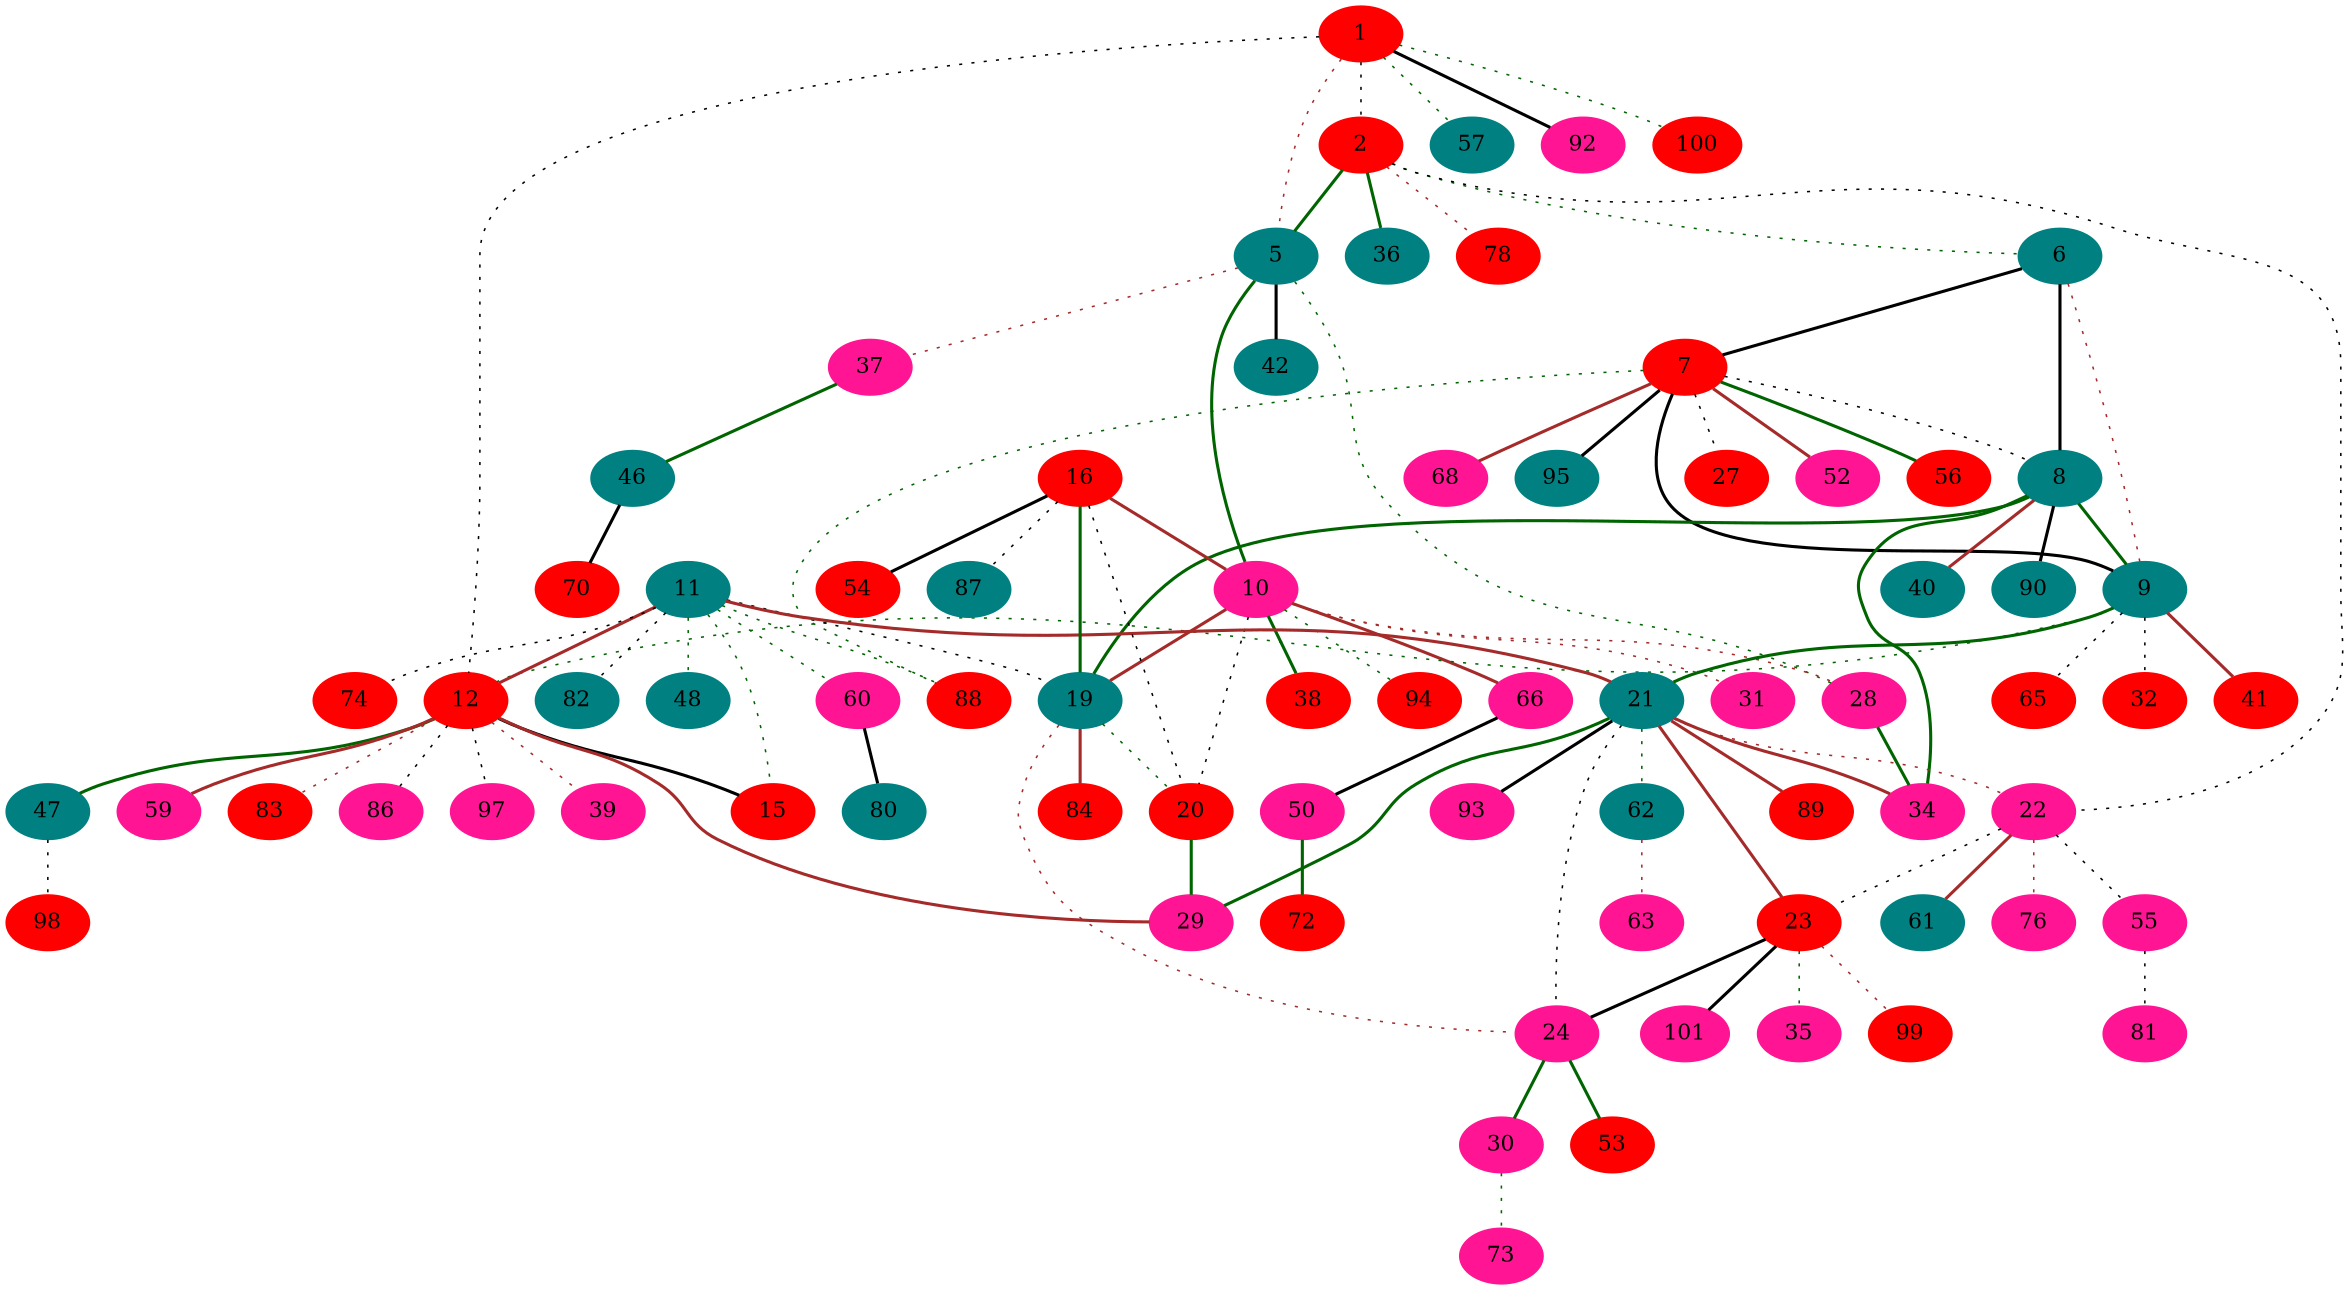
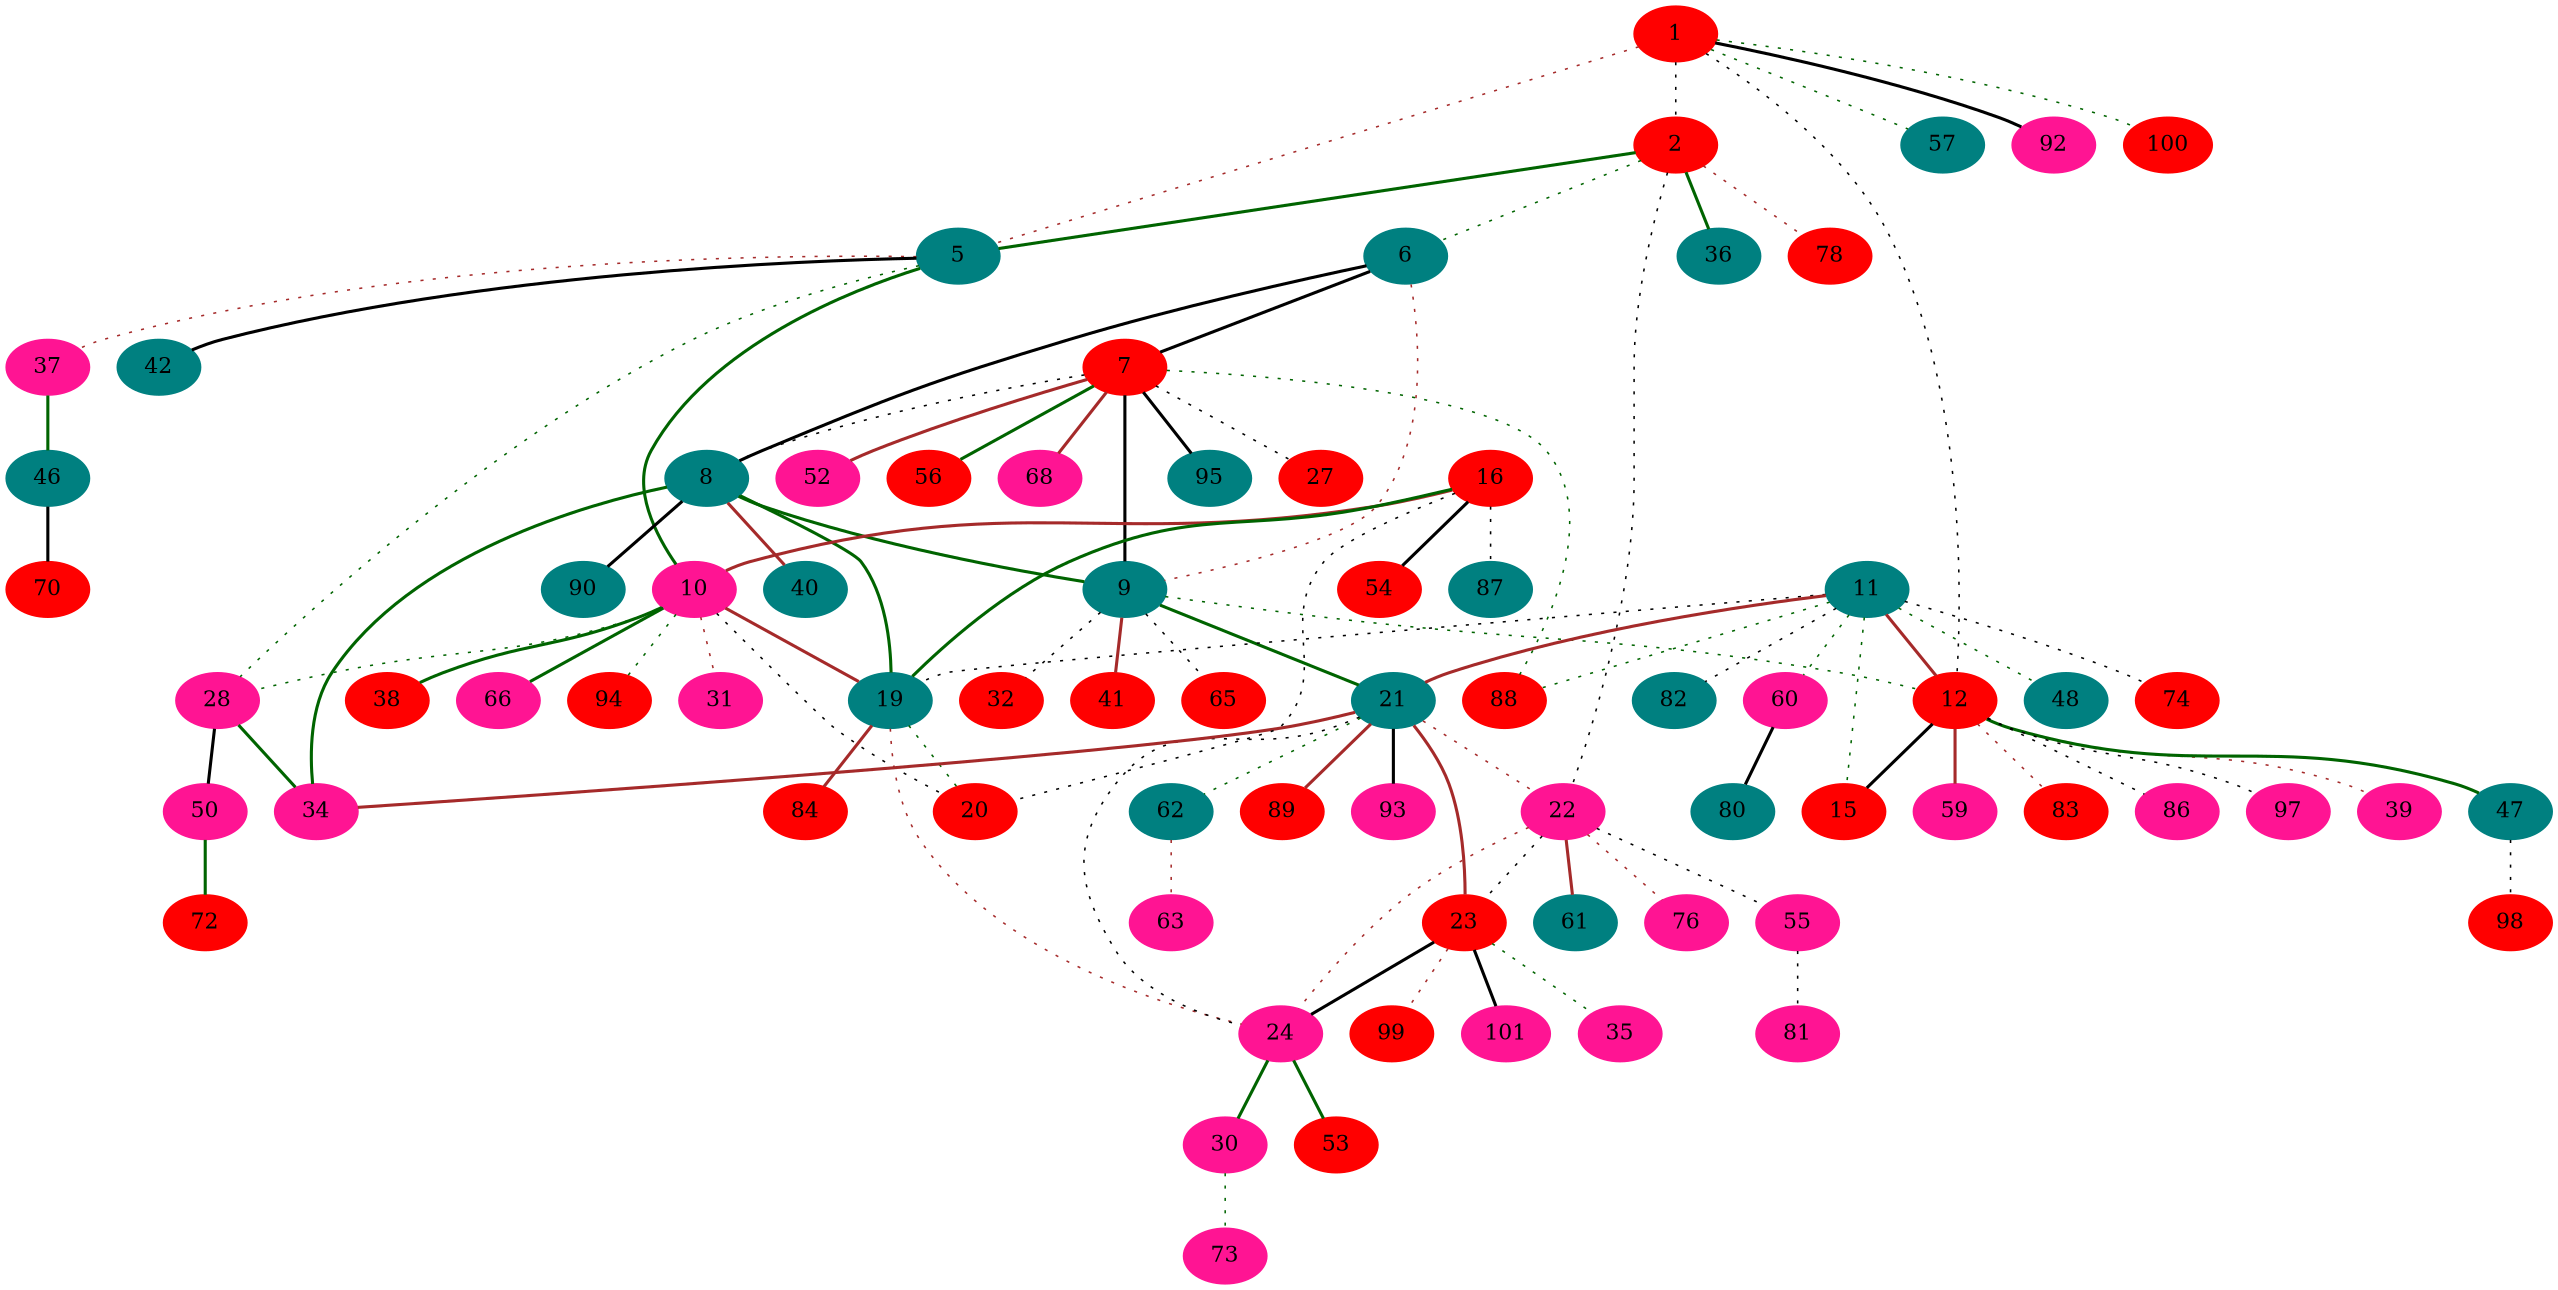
edge "10" -- "66": color brown -> darkgreen
edge "10" -- "28": color brown -> darkgreen
edge "66" -- "50": now "28" -- "50"
edge "22" -- "24": added
node "29": removed
